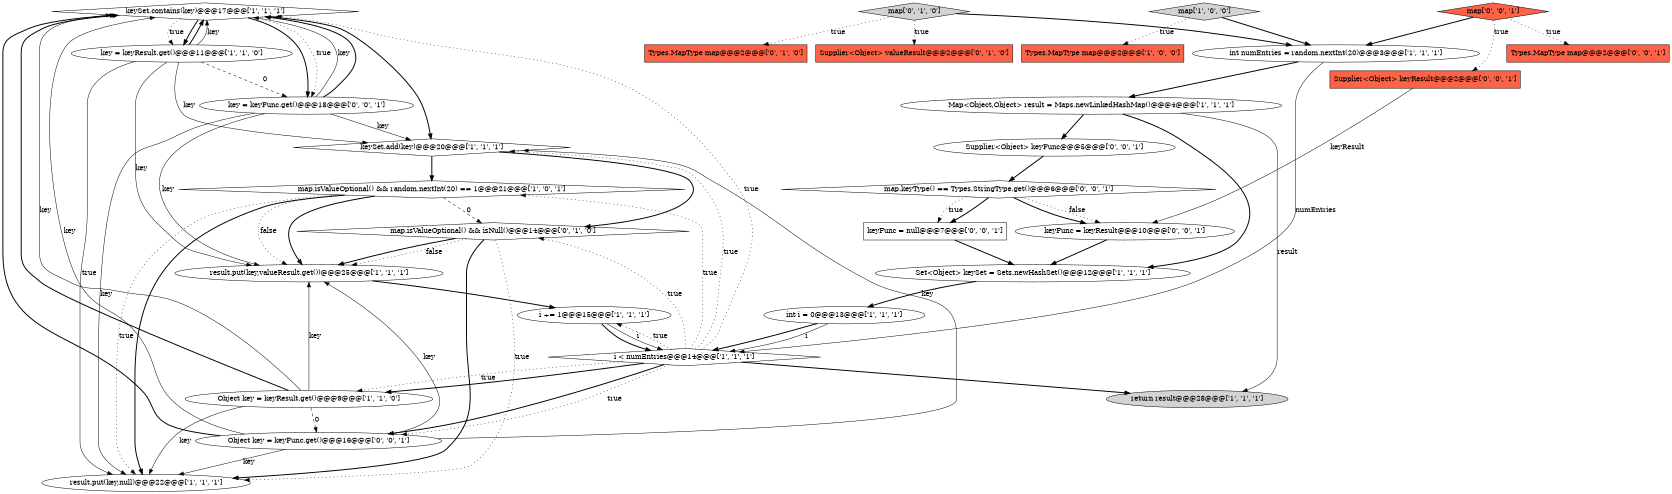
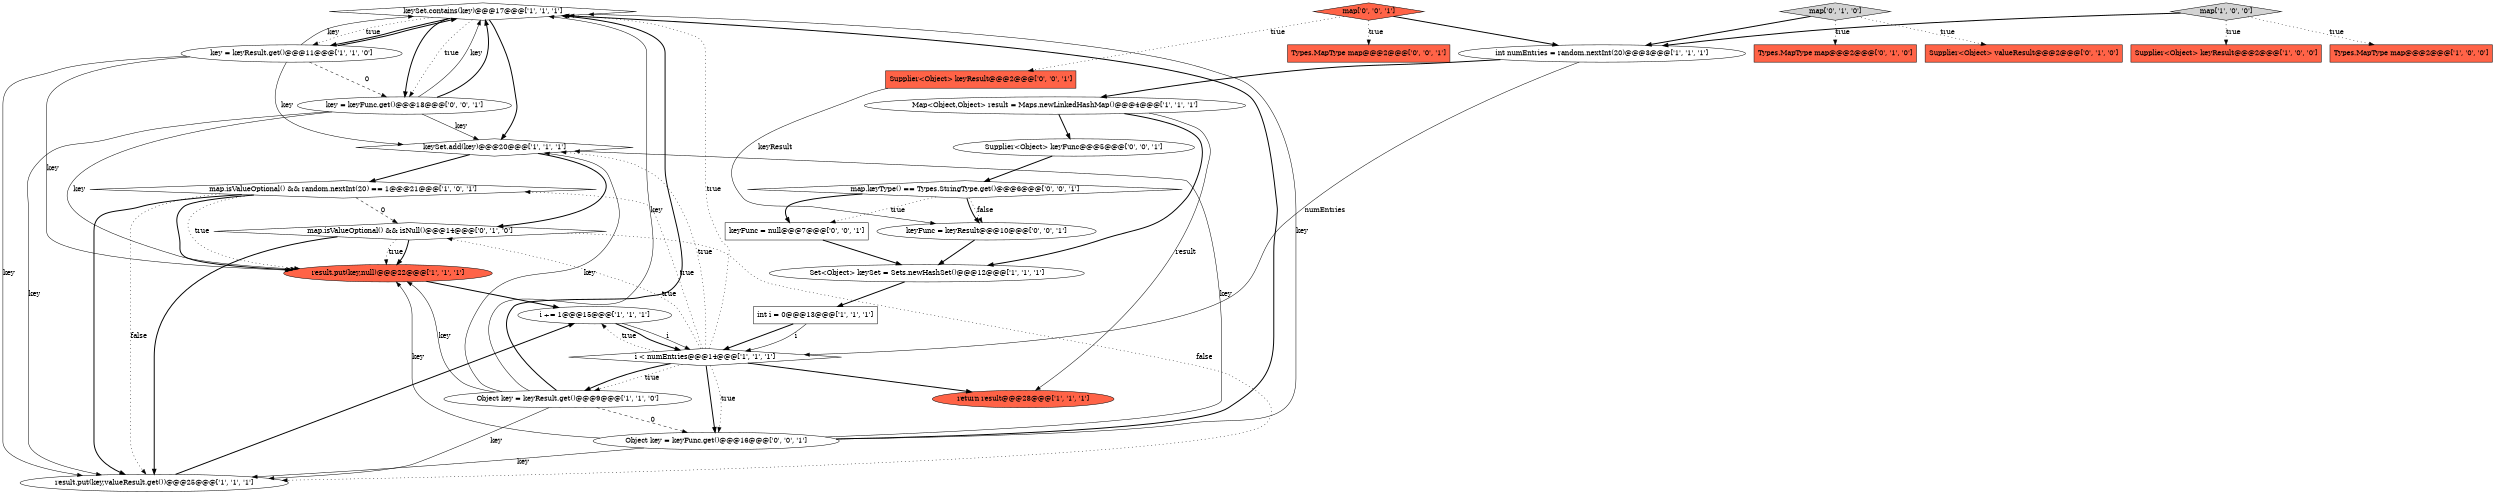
node "Supplier<Object> keyResult@@@2@@@['1', '0', '0']": added
edge "Object key = keyResult.get()@@@9@@@['1', '1', '0']" -> "keySet.add(key)@@@20@@@['1', '1', '1']": added, label "key"
edge "key = keyResult.get()@@@11@@@['1', '1', '0']" -> "result.put(key,null)@@@22@@@['1', '1', '1']": label "true" -> "key"
edge "result.put(key,null)@@@22@@@['1', '1', '1']" -> "i += 1@@@15@@@['1', '1', '1']": added
node "int i = 0@@@13@@@['1', '1', '1']": shape ellipse -> box
node "return result@@@28@@@['1', '1', '1']": fillcolor lightgray -> tomato
node "result.put(key,null)@@@22@@@['1', '1', '1']": fillcolor white -> tomato
